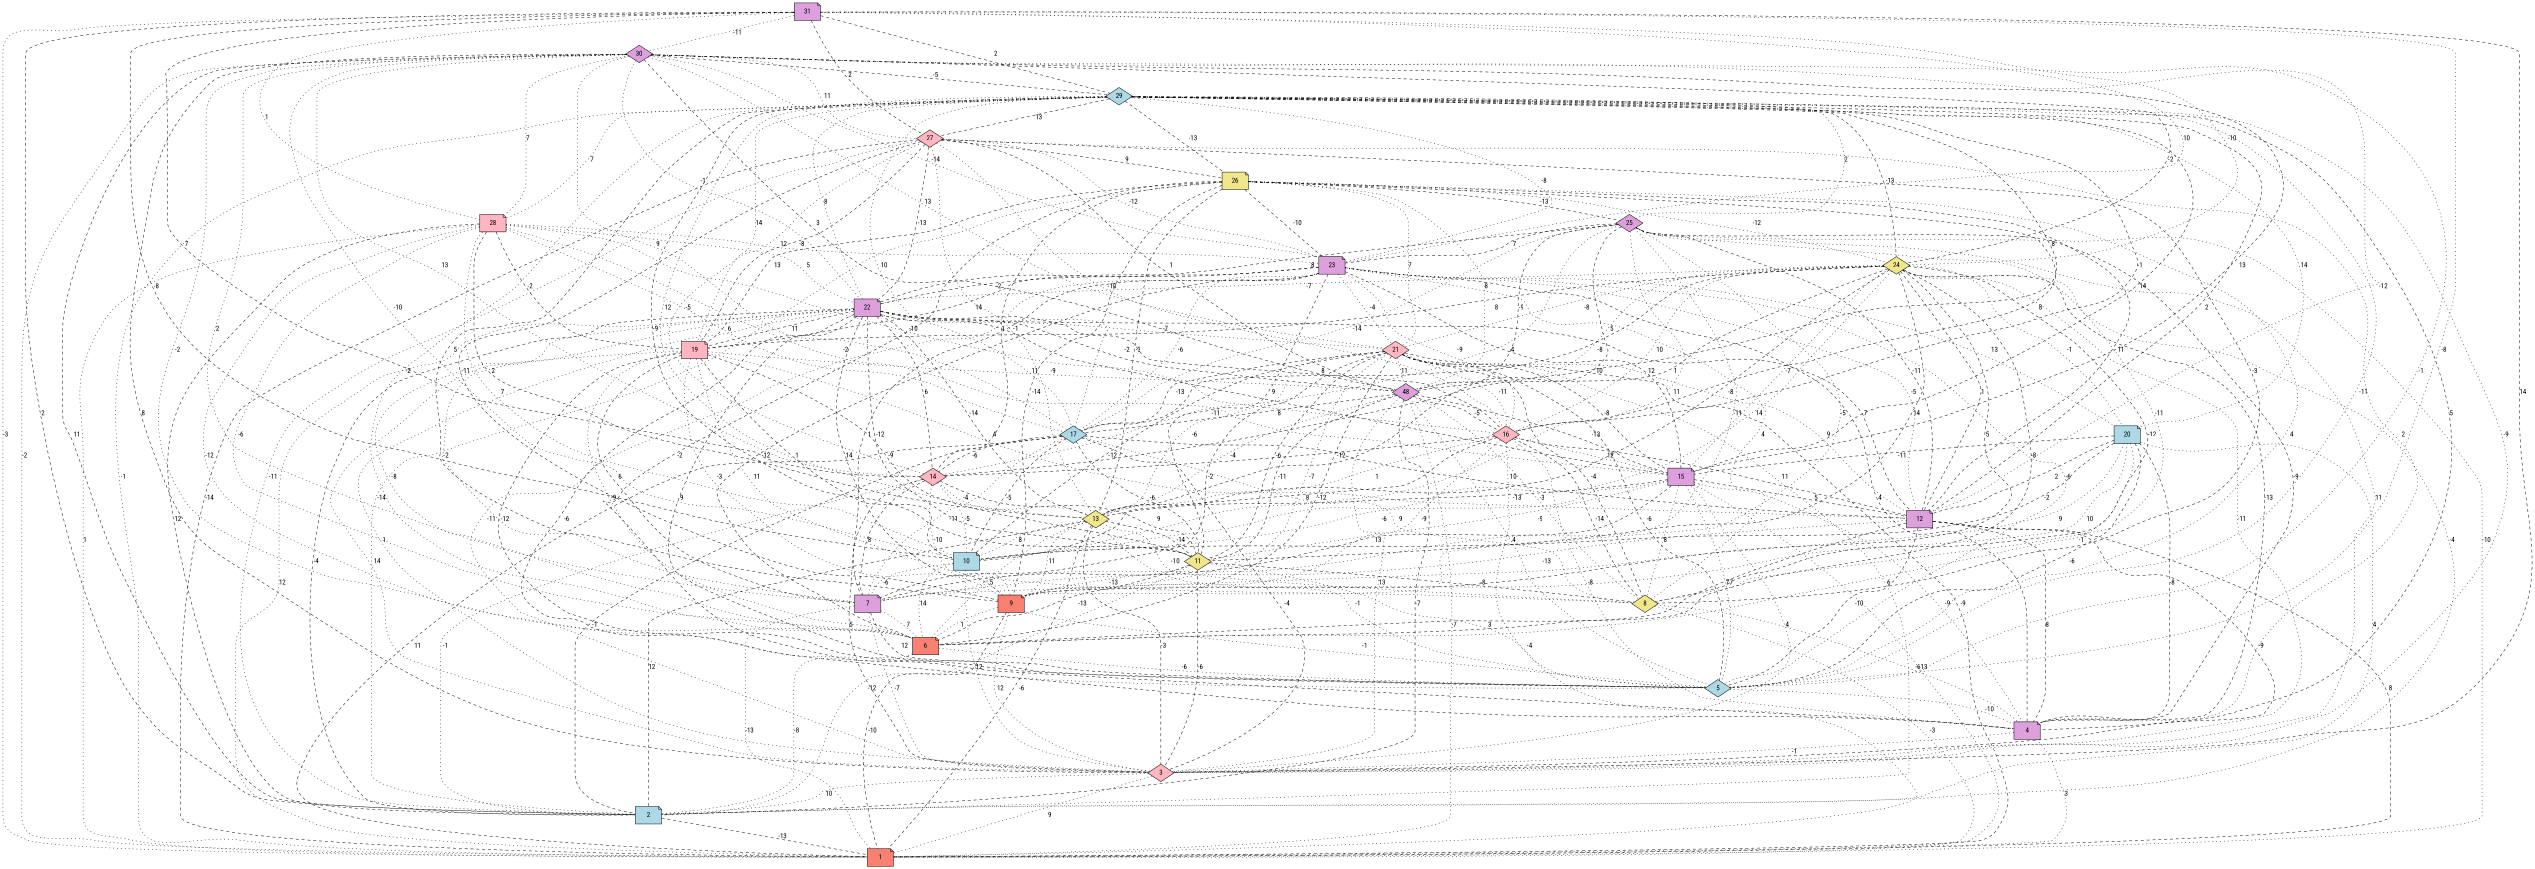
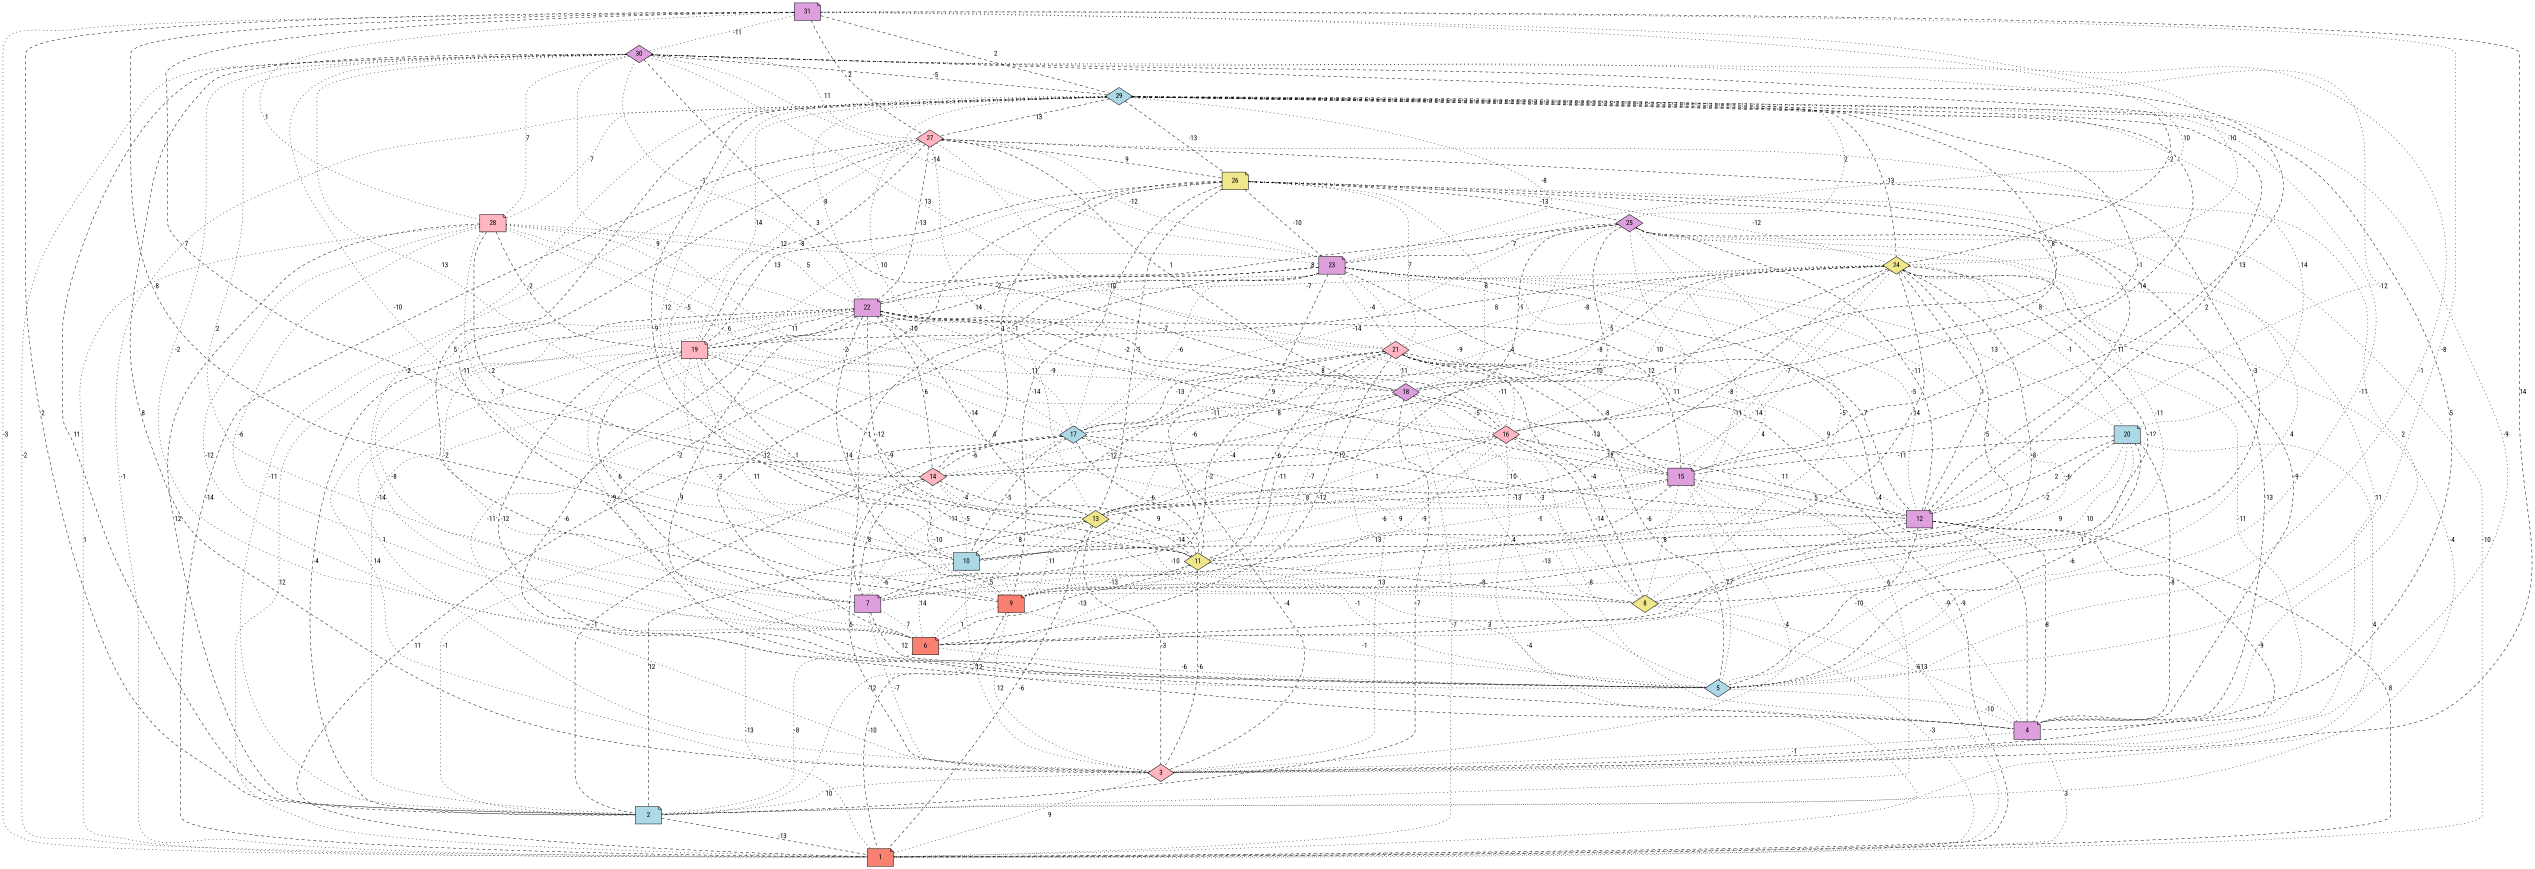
node "48": label "48" -> "18"
